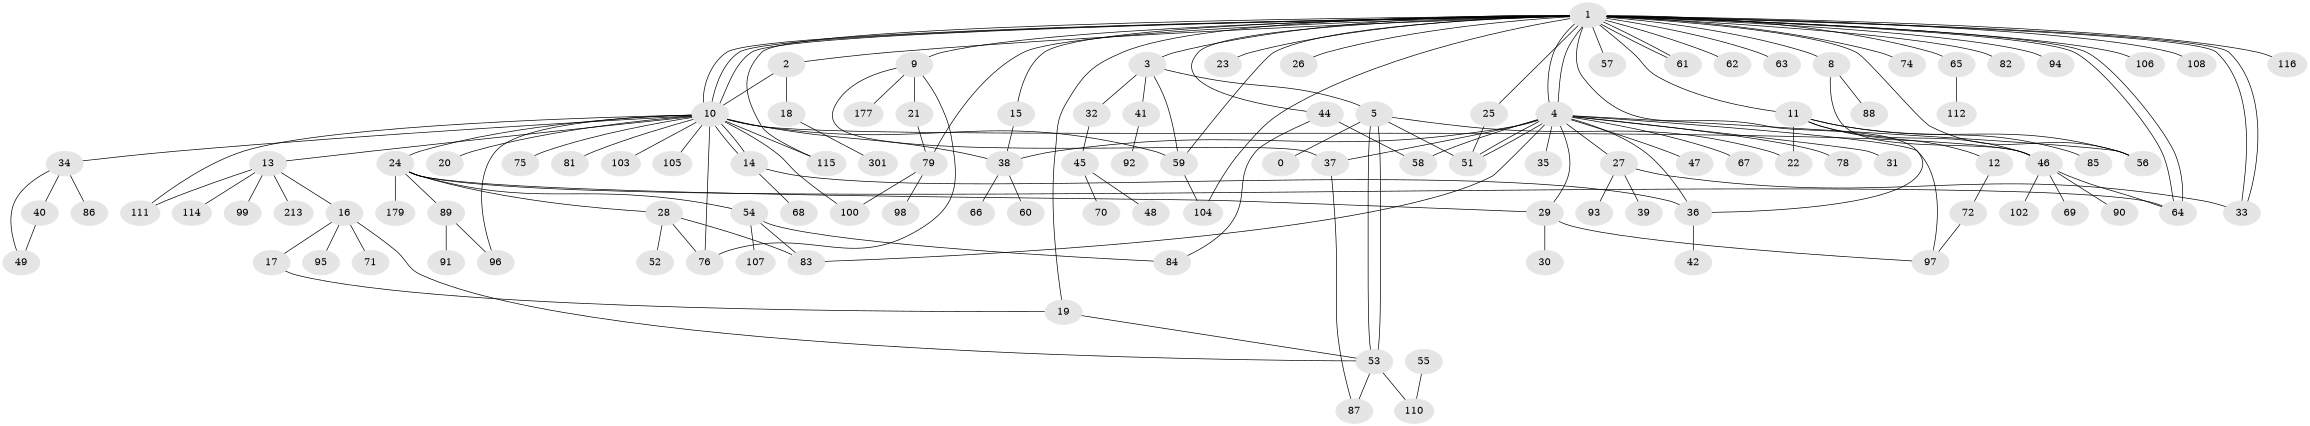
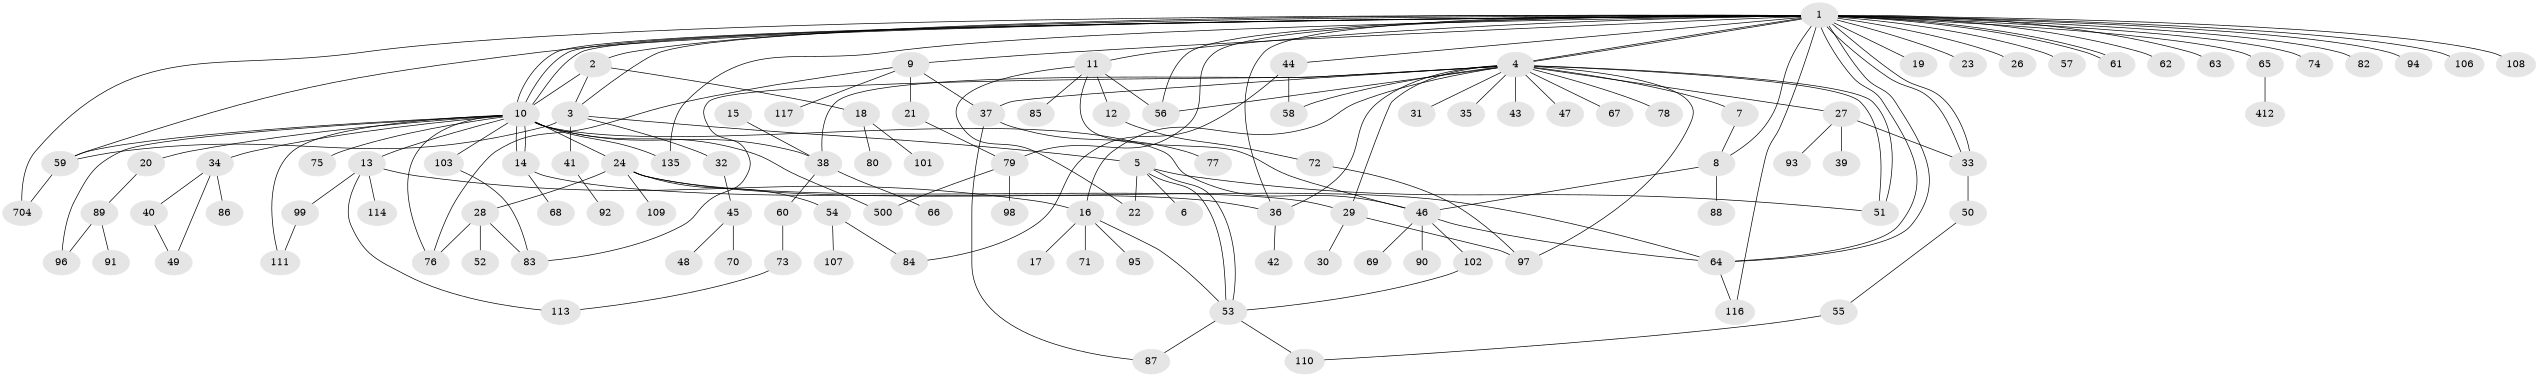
edge "1" -- "15": removed
edge "2" -- "3": added
node "177": label "177" -> "117"
node "25": removed
node "43": added
node "7": added
node "112": label "112" -> "412"
edge "4" -- "16": added
node "81": removed
node "105": removed
node "115": label "115" -> "135"
node "80": added
node "301": label "301" -> "101"
node "77": added
node "0": label "0" -> "6"
edge "13" -- "111": now "99" -- "111"
edge "24" -- "89": now "20" -- "89"
node "213": label "213" -> "113"
node "179": label "179" -> "109"
node "100": label "100" -> "500"
node "104": label "104" -> "704"
node "50": added
edge "54" -- "83": now "103" -- "83"
node "73": added
edge "64" -- "116": added
edge "17" -- "19": removed
edge "19" -- "53": now "102" -- "53"
